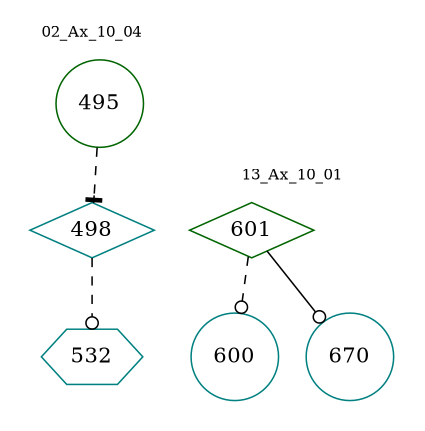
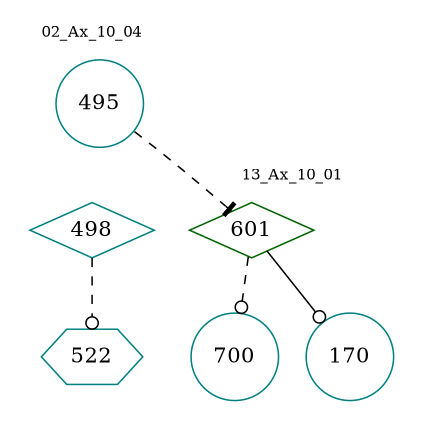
node "495": color darkgreen -> teal
edge "495" -> "498": now "495" -> "601"
node "532": label "532" -> "522"
node "600": label "600" -> "700"
node "670": label "670" -> "170"
